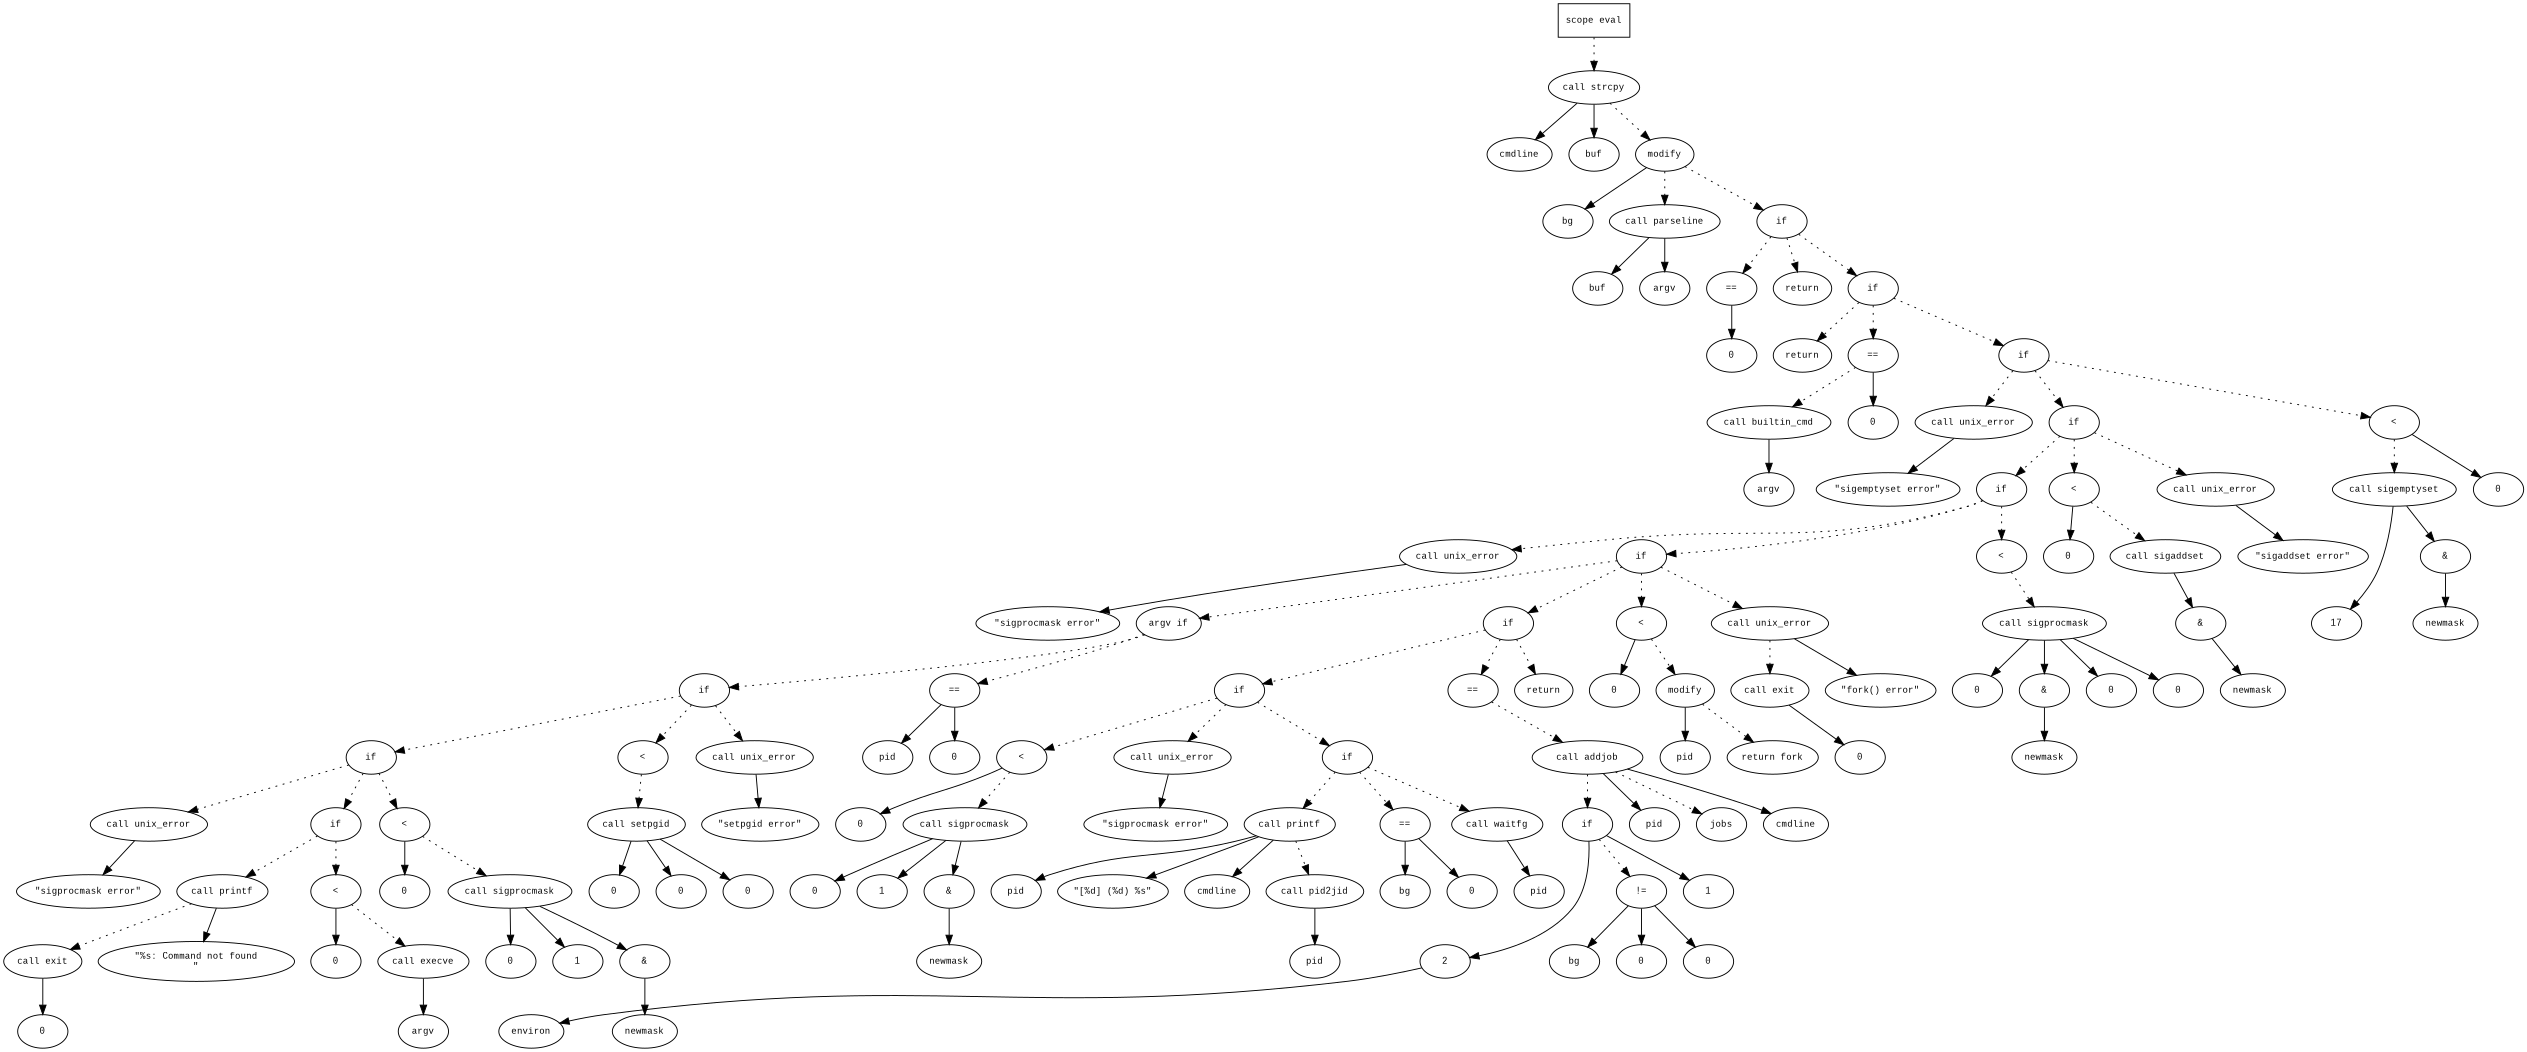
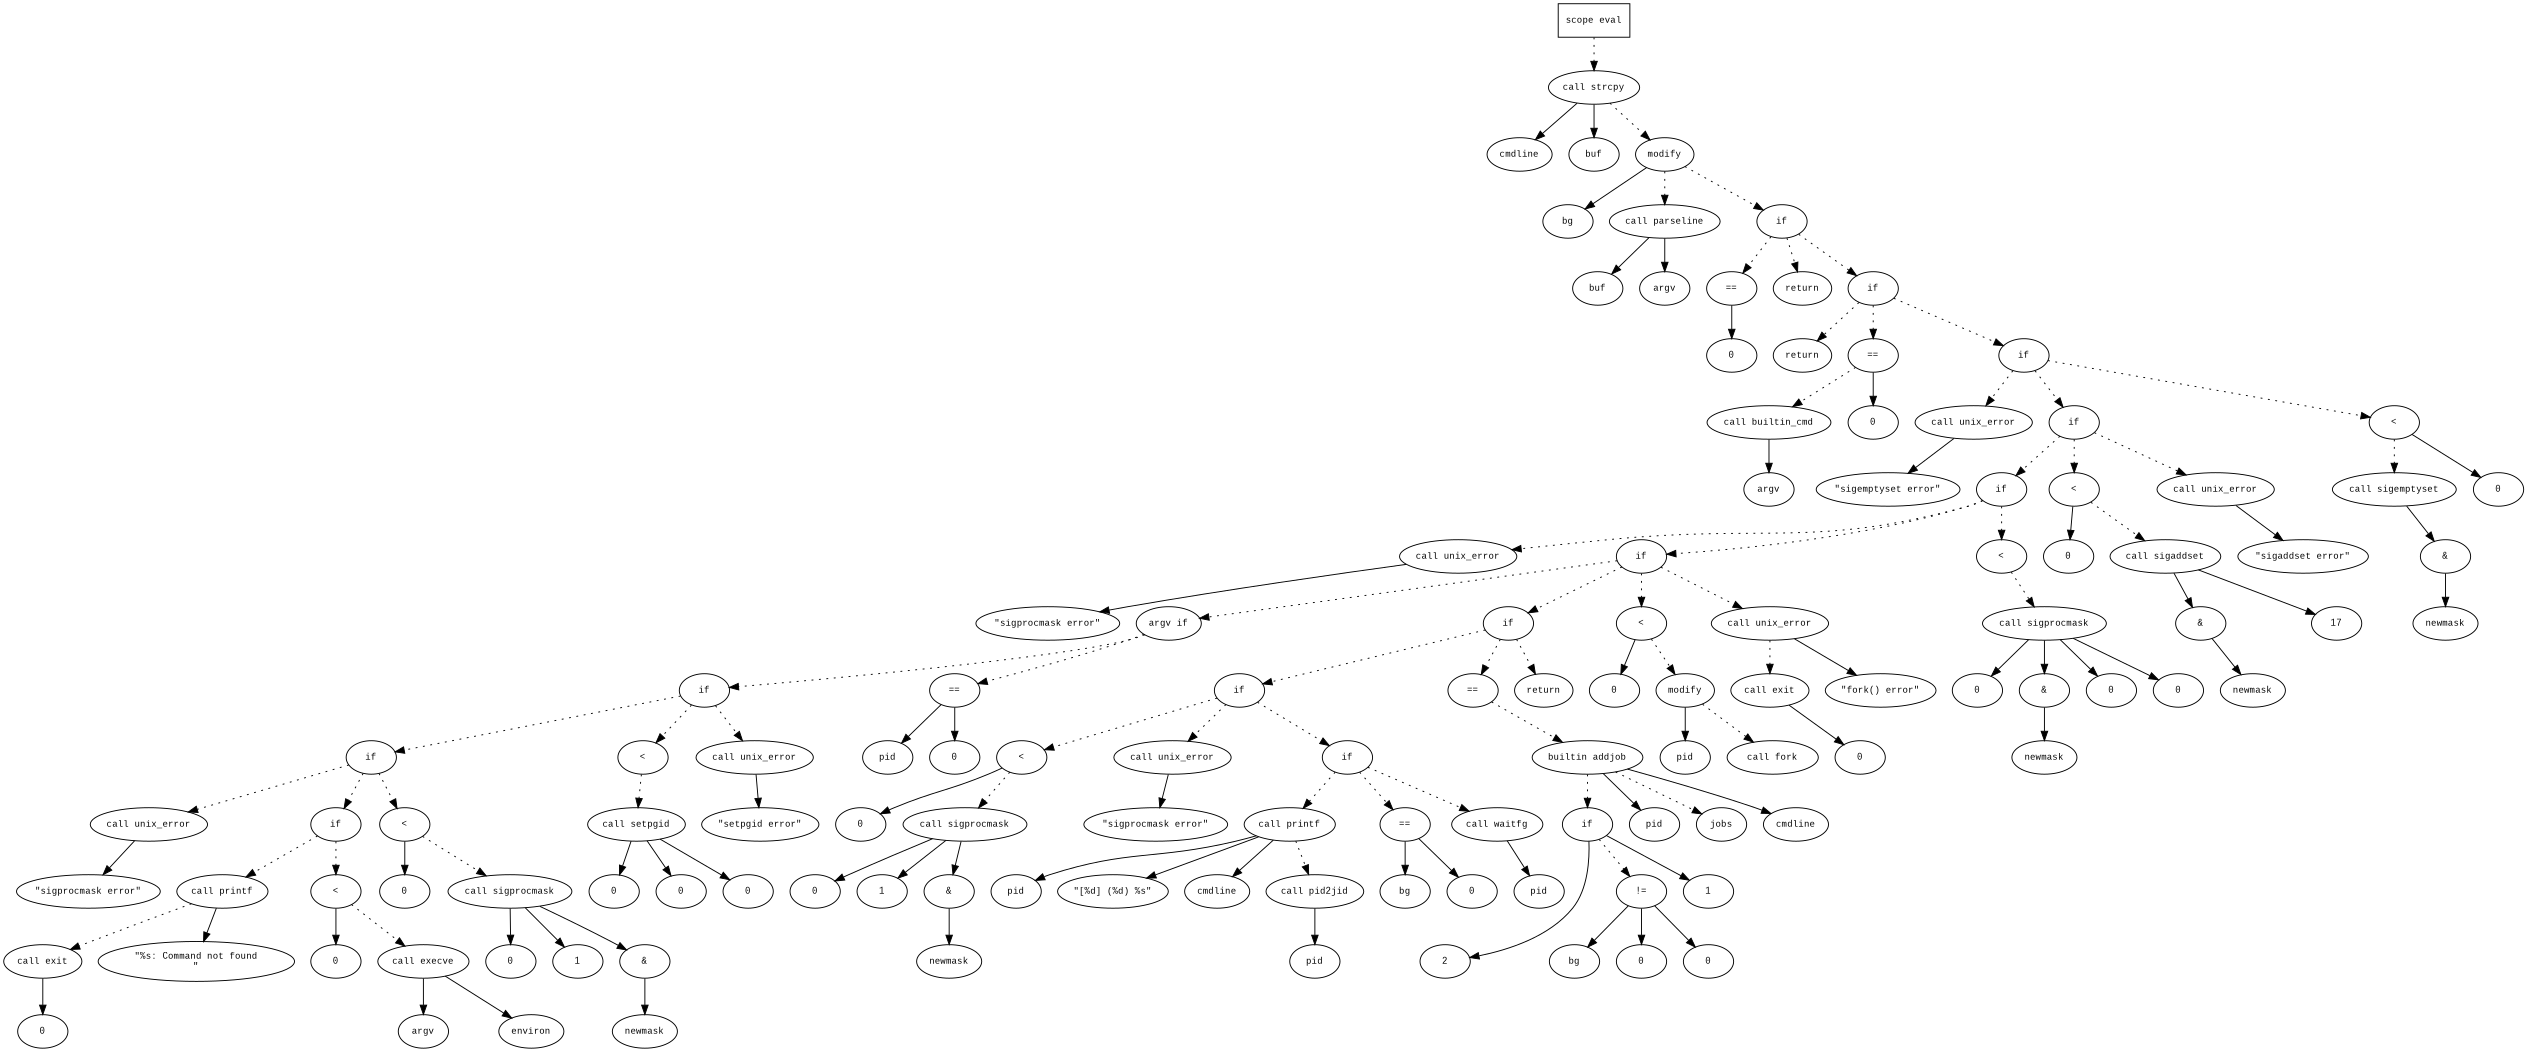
edge "call sigemptyset" -> "17": now "call sigaddset" -> "17"
node "call addjob": label "call addjob" -> "builtin addjob"
node "return fork": label "return fork" -> "call fork"
edge "2" -> "environ": now "call execve" -> "environ"
